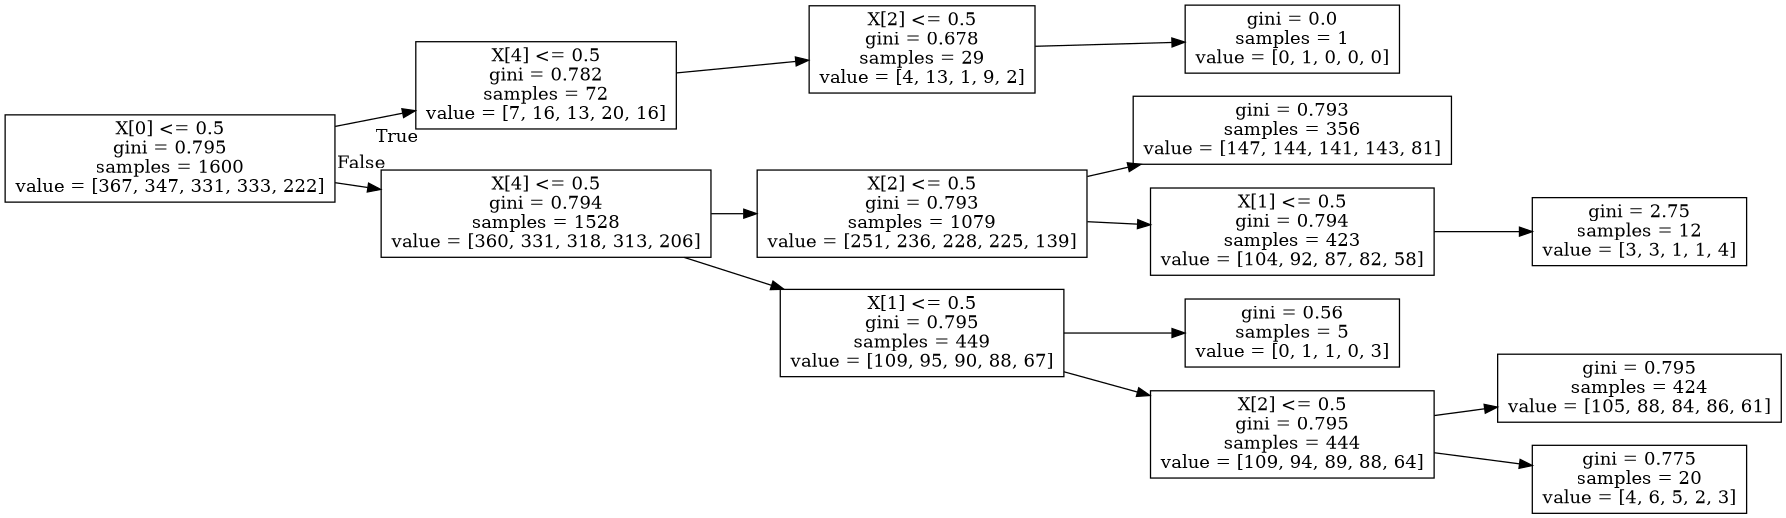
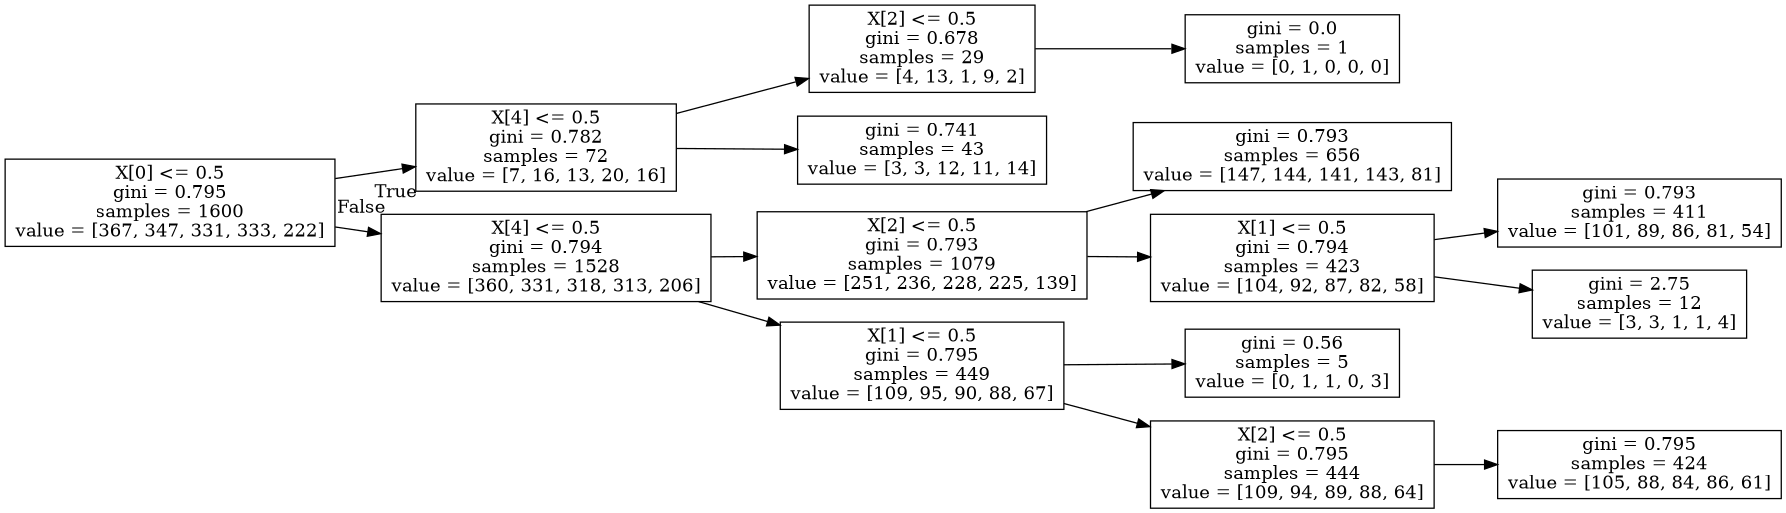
node "gini = 0.793 samples = 356 value = [147, 144, 141, 143, 81]": label "gini = 0.793 samples = 356 value = [147, 144, 141, 143, 81]" -> "gini = 0.793 samples = 656 value = [147, 144, 141, 143, 81]"
node "gini = 0.741 samples = 43 value = [3, 3, 12, 11, 14]": added
node "gini = 0.793 samples = 411 value = [101, 89, 86, 81, 54]": added
node "gini = 0.775 samples = 20 value = [4, 6, 5, 2, 3]": removed
